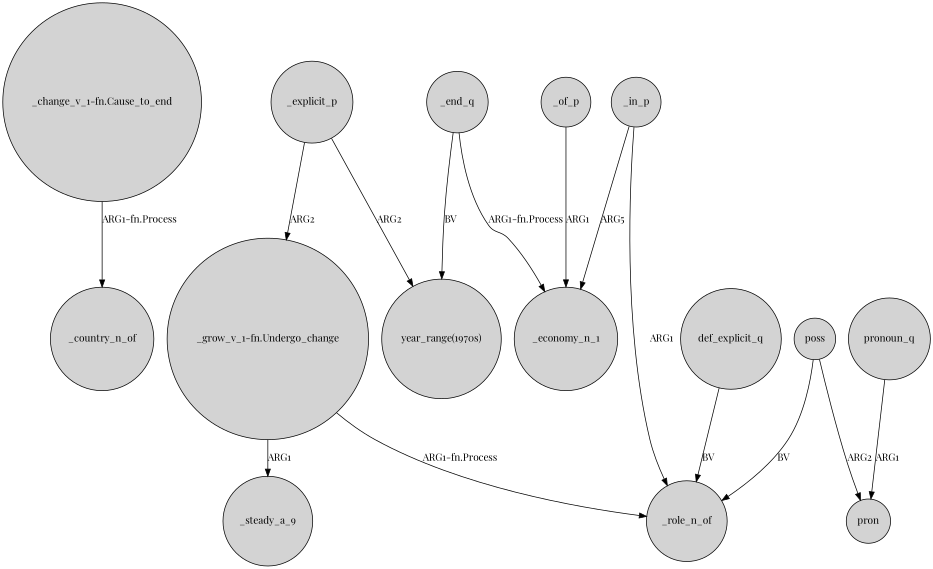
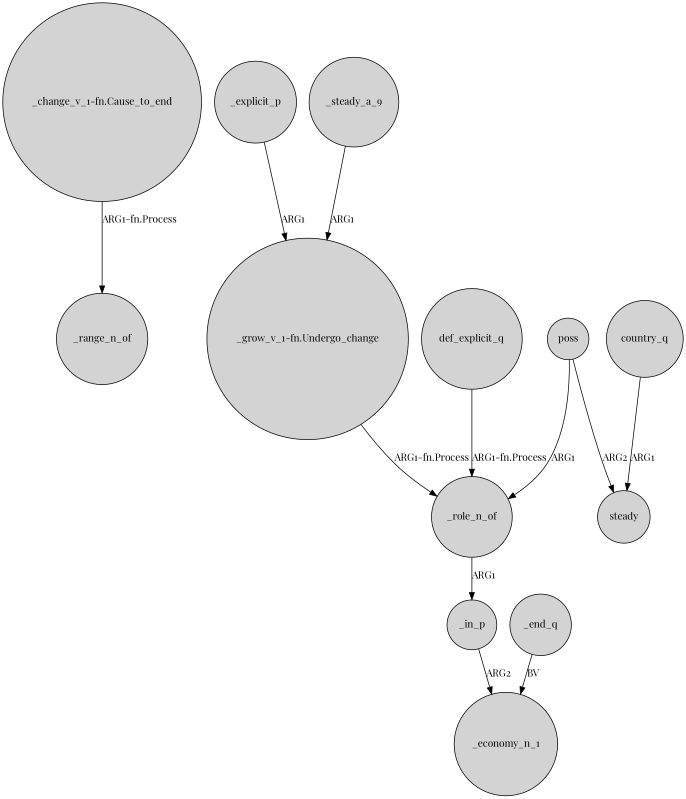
node "_of_p": removed
edge "_explicit_p" -> "_grow_v_1-fn.Undergo_change": label "ARG2" -> "ARG1"
edge "_end_q" -> "_economy_n_1": label "ARG1-fn.Process" -> "BV"
edge "_in_p" -> "_economy_n_1": label "ARG5" -> "ARG2"
edge "_in_p" -> "_role_n_of": reversed
node "_country_n_of": label "_country_n_of" -> "_range_n_of"
node "year_range(1970s)": removed
node "pronoun_q": label "pronoun_q" -> "country_q"
edge "_grow_v_1-fn.Undergo_change" -> "_steady_a_9": reversed
edge "def_explicit_q" -> "_role_n_of": label "BV" -> "ARG1-fn.Process"
edge "poss" -> "_role_n_of": label "BV" -> "ARG1"
node "pron": label "pron" -> "steady"
